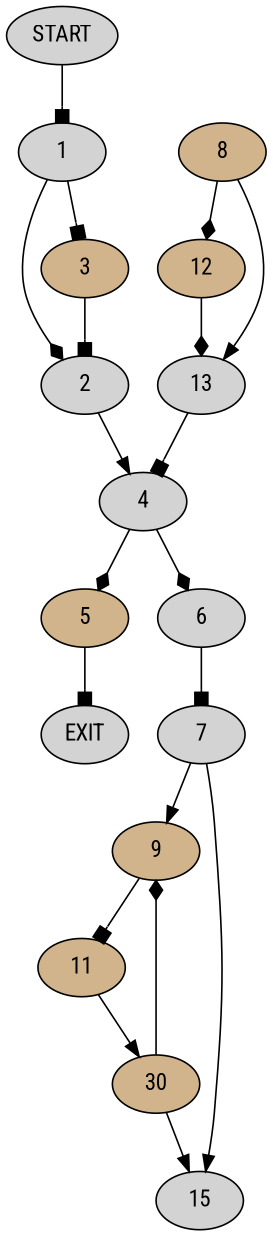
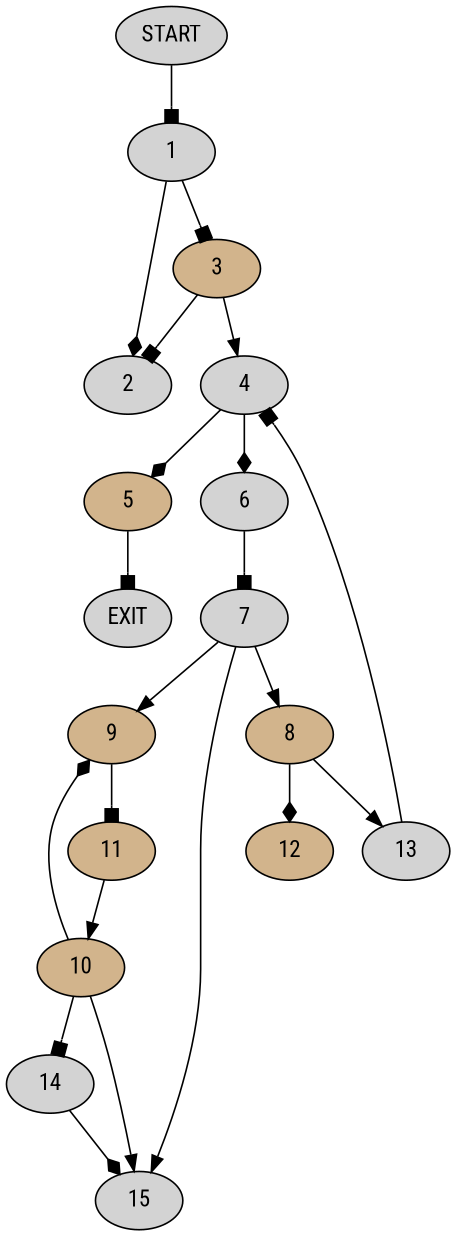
edge "12" -> "13": removed
edge "2" -> "4": now "3" -> "4"
edge "7" -> "8": added
node "14": added
node "30": label "30" -> "10"
